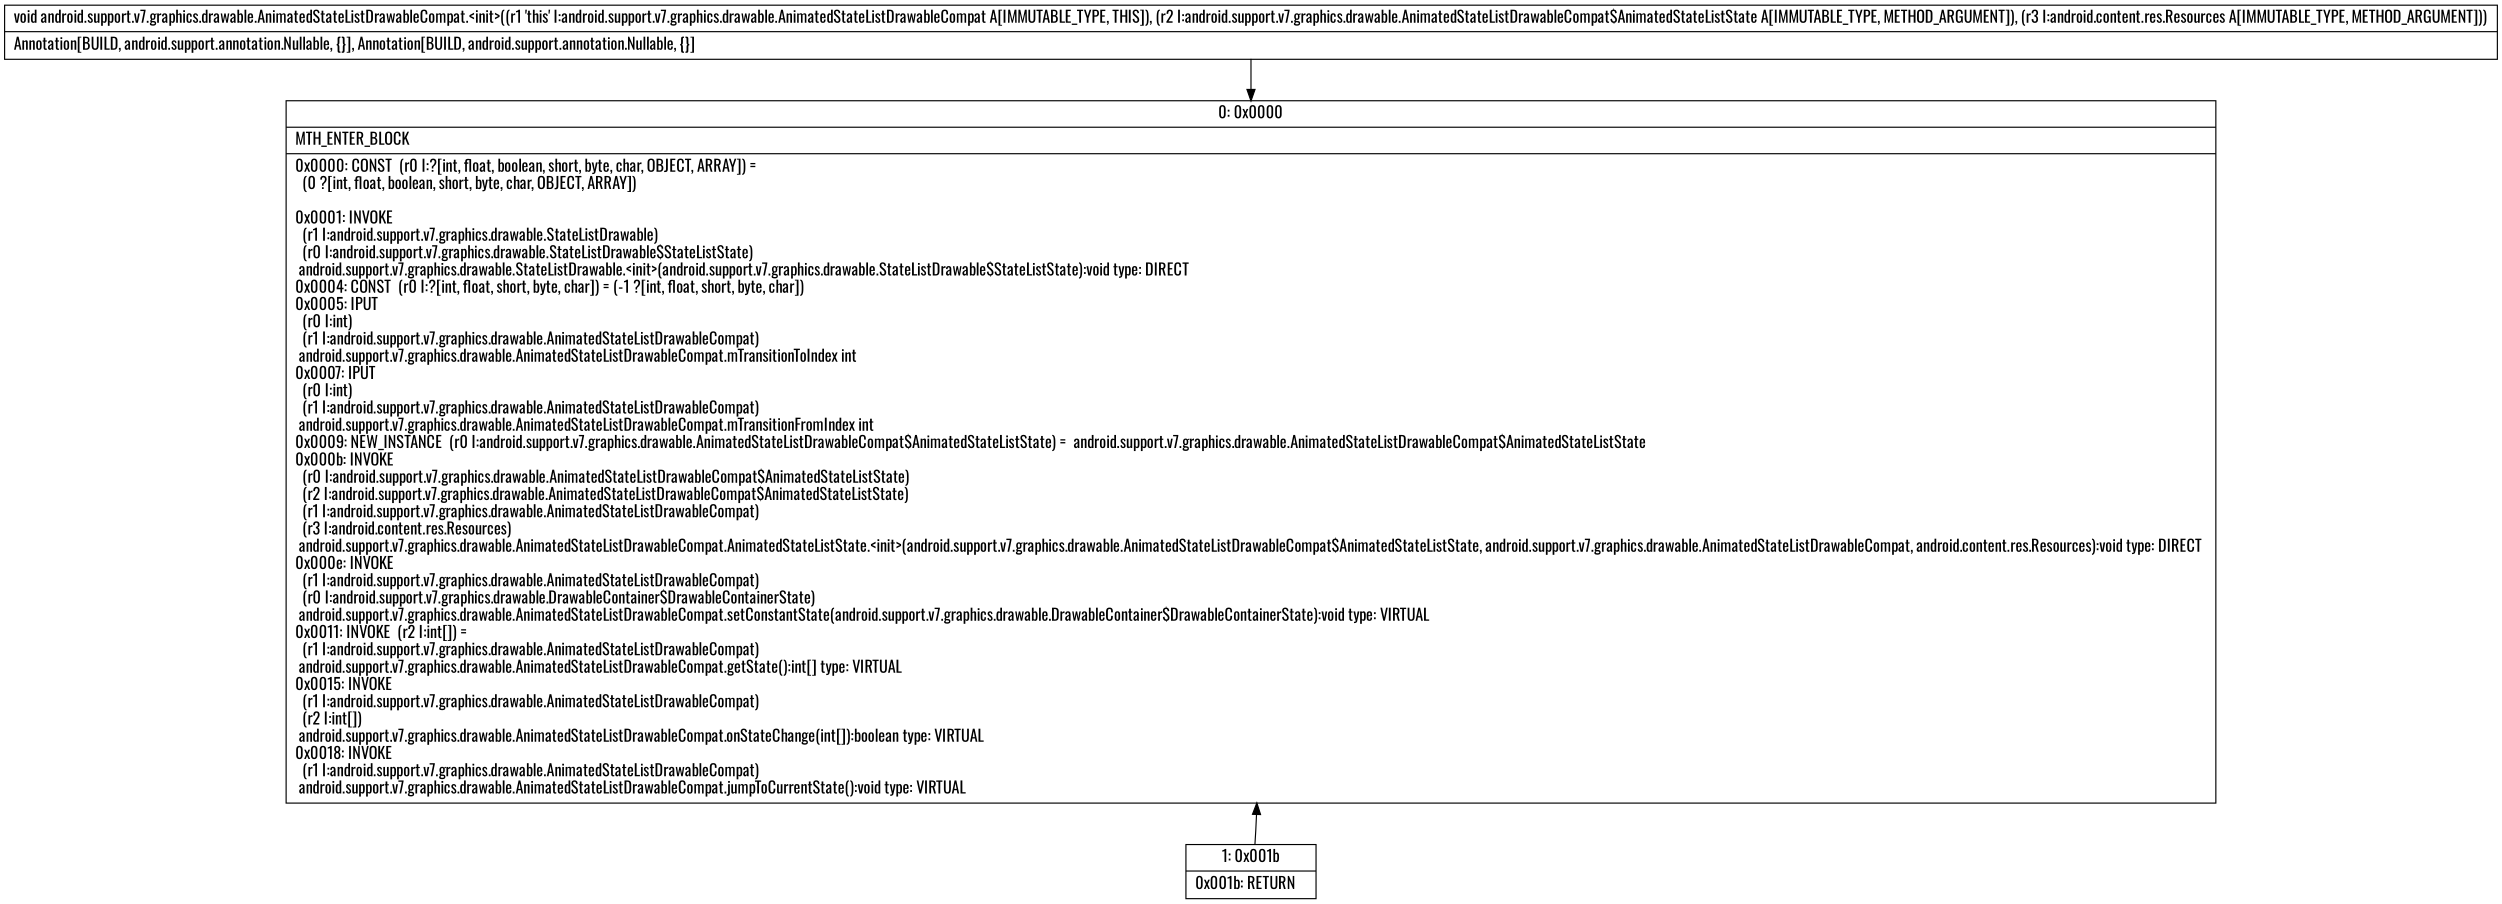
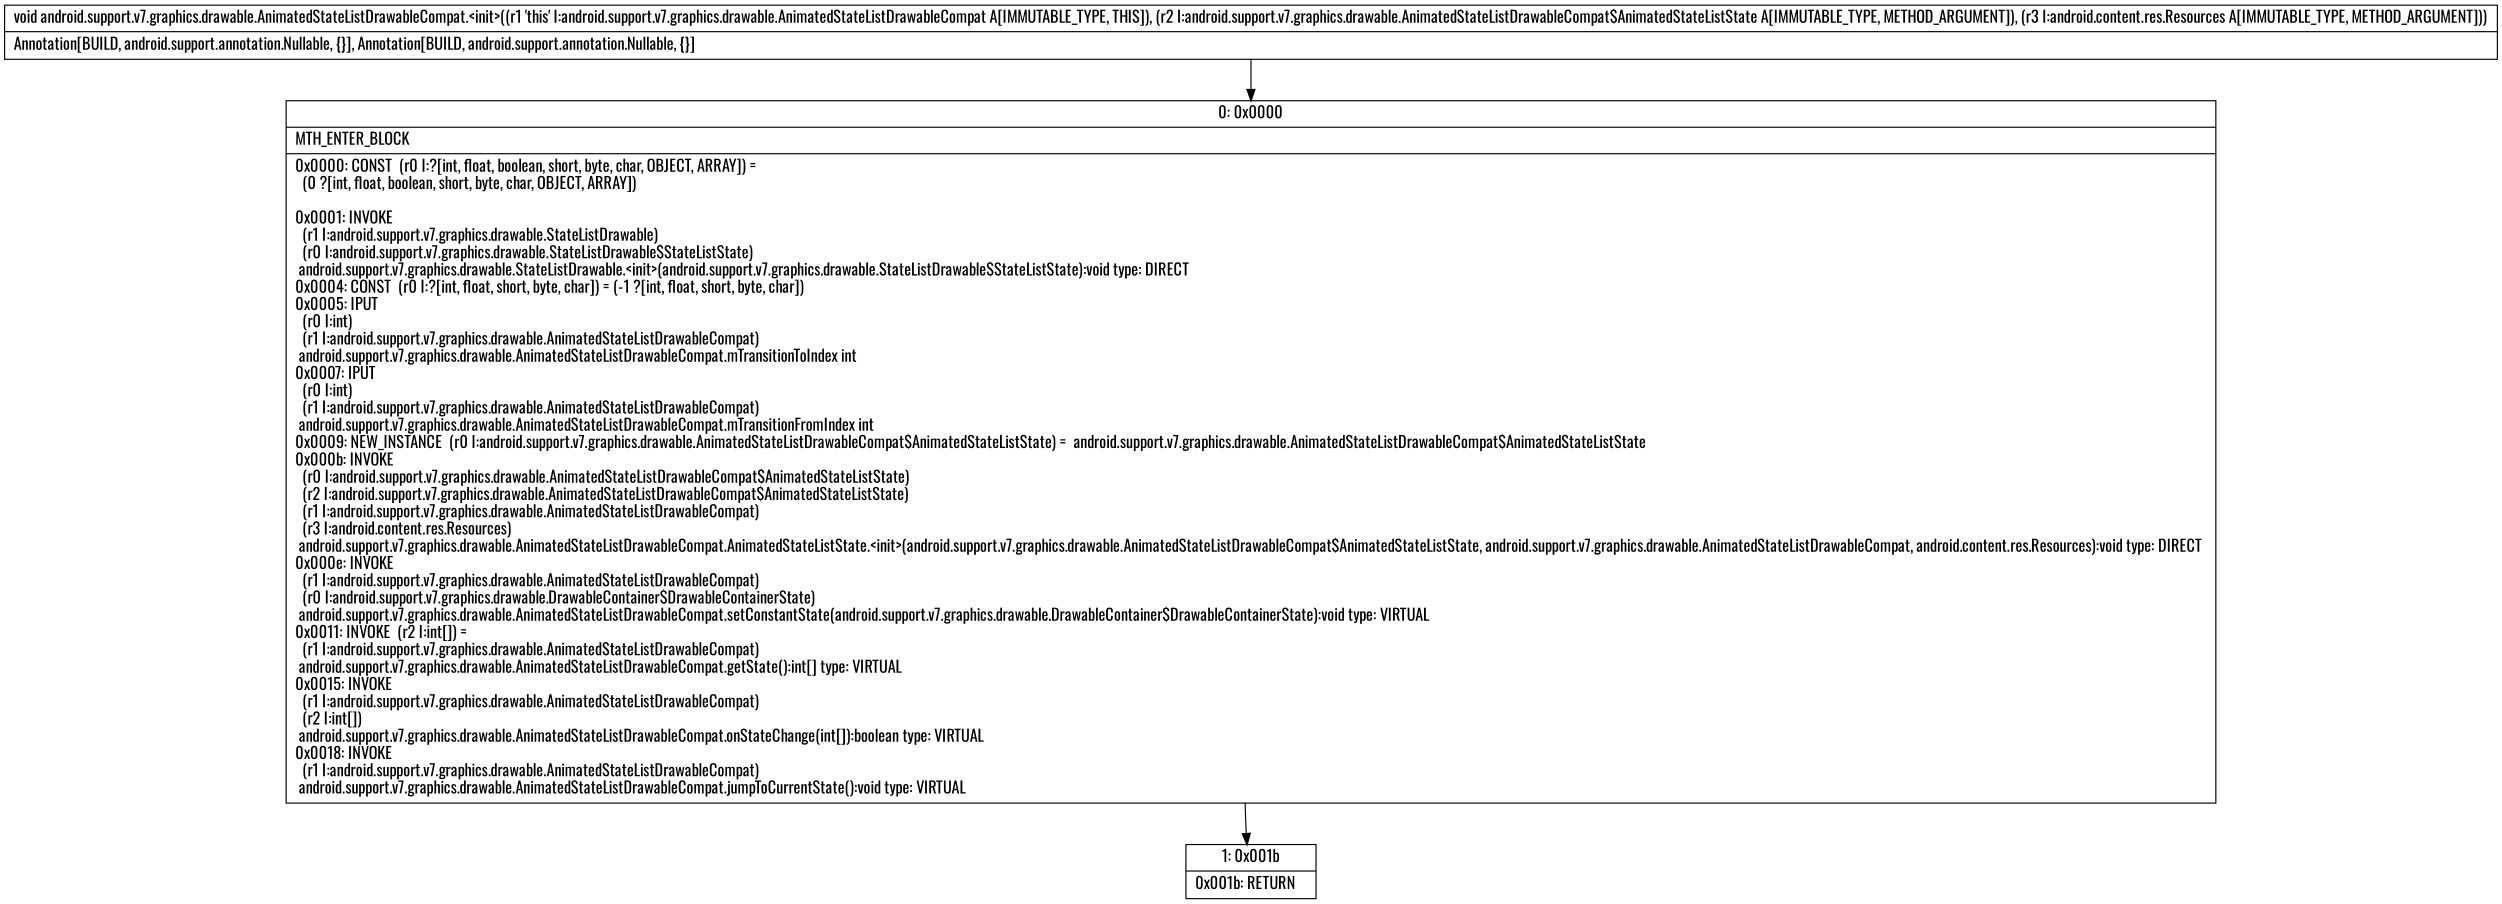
edge "1: 0x001b" -> "0: 0x0000": reversed
